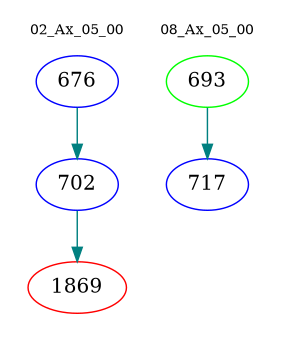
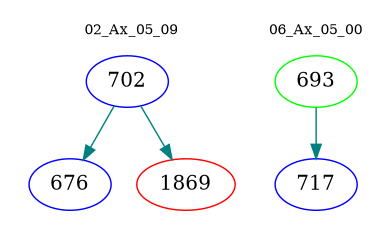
cluster "02_Ax_05_00": label "02_Ax_05_00" -> "02_Ax_05_09"
cluster "08_Ax_05_00": label "08_Ax_05_00" -> "06_Ax_05_00"
edge "676" -> "702": reversed
